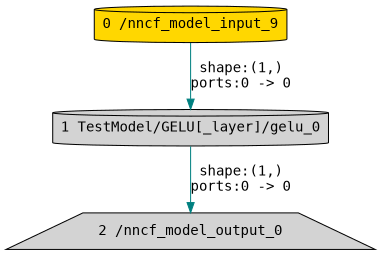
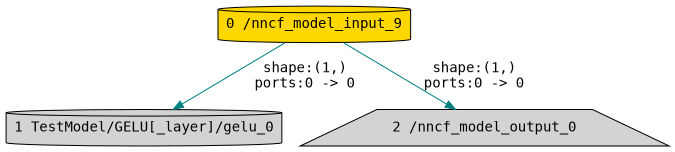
edge "1 TestModel/GELU[_layer]/gelu_0" -> "2 /nncf_model_output_0": now "0 /nncf_model_input_9" -> "2 /nncf_model_output_0"
